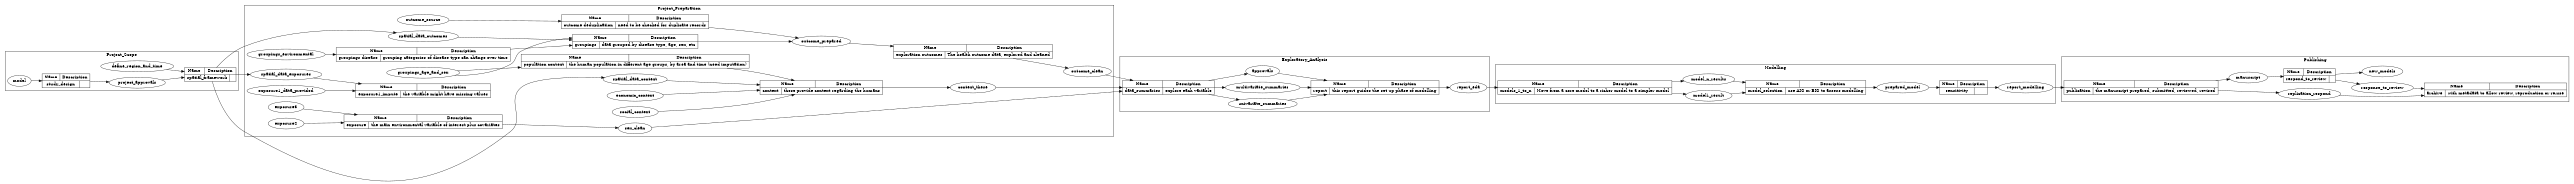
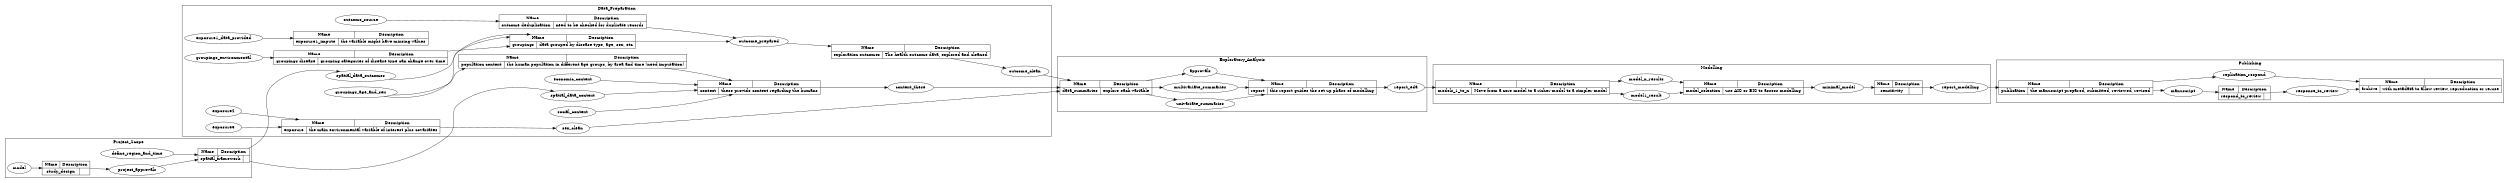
cluster "Project_Preparation": label "Project_Preparation" -> "Data_Preparation"
node "new_models": removed
node "spatial_data_exposures": removed
node "prepared_model": label "prepared_model" -> "minimal_model"
